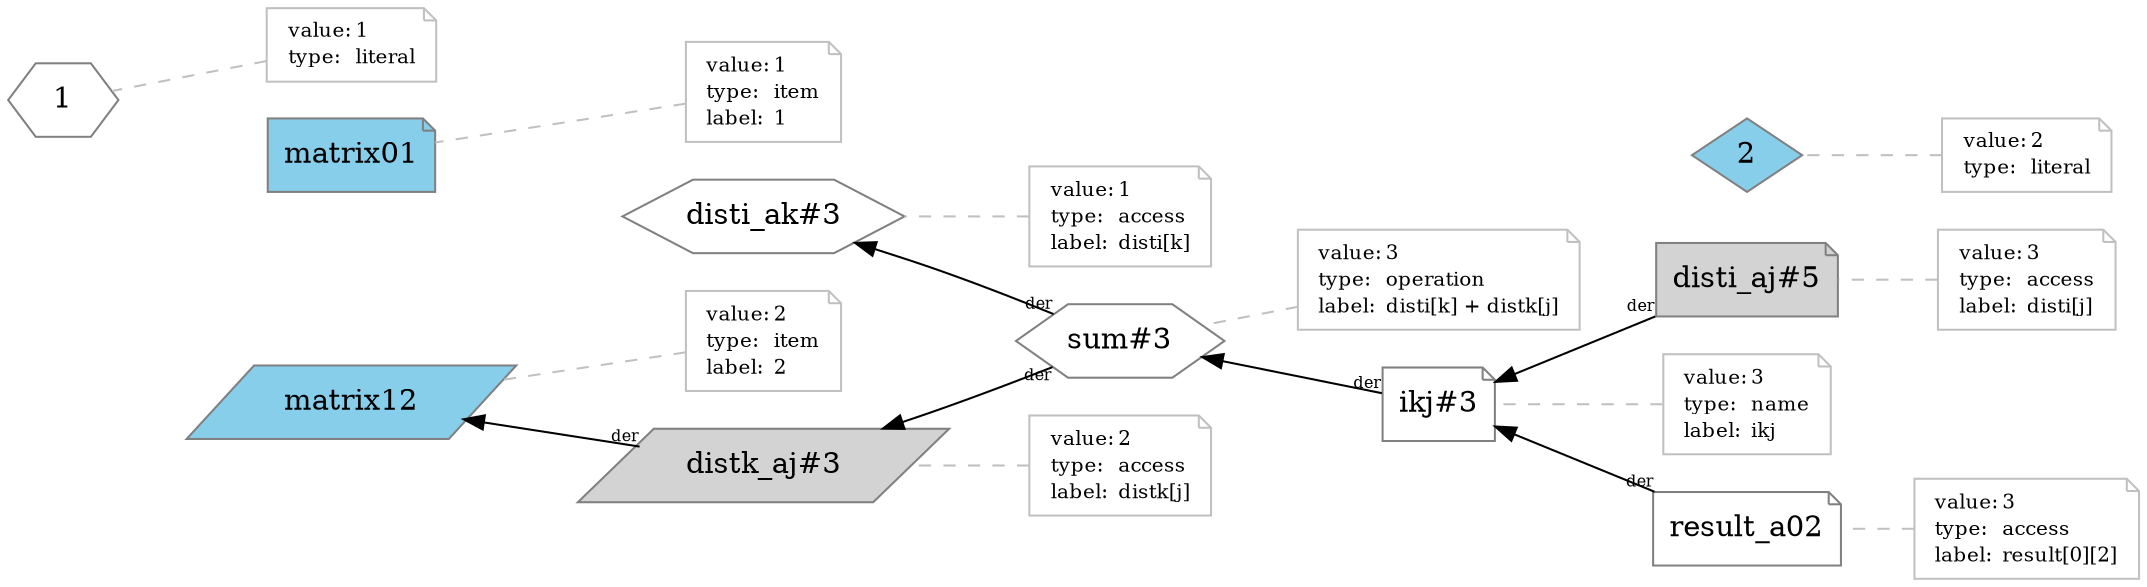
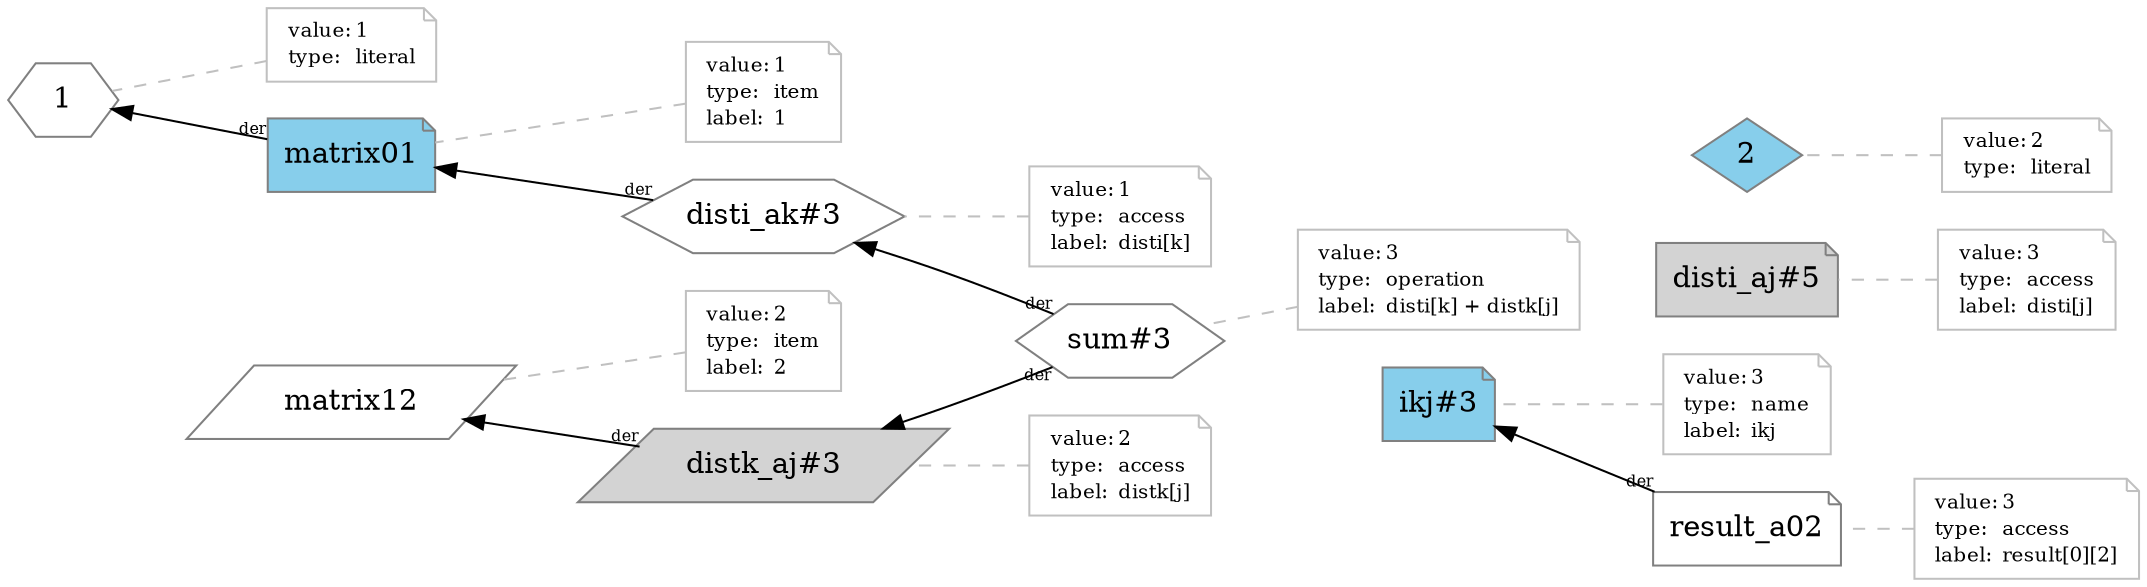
edge "matrix01" -> "1": added
edge "disti_ak#3" -> "matrix01": added
edge "disti_aj#5" -> "ikj#3": removed
edge "ikj#3" -> "sum#3": removed
node "matrix12": fillcolor skyblue -> white
node "ikj#3": fillcolor white -> skyblue
